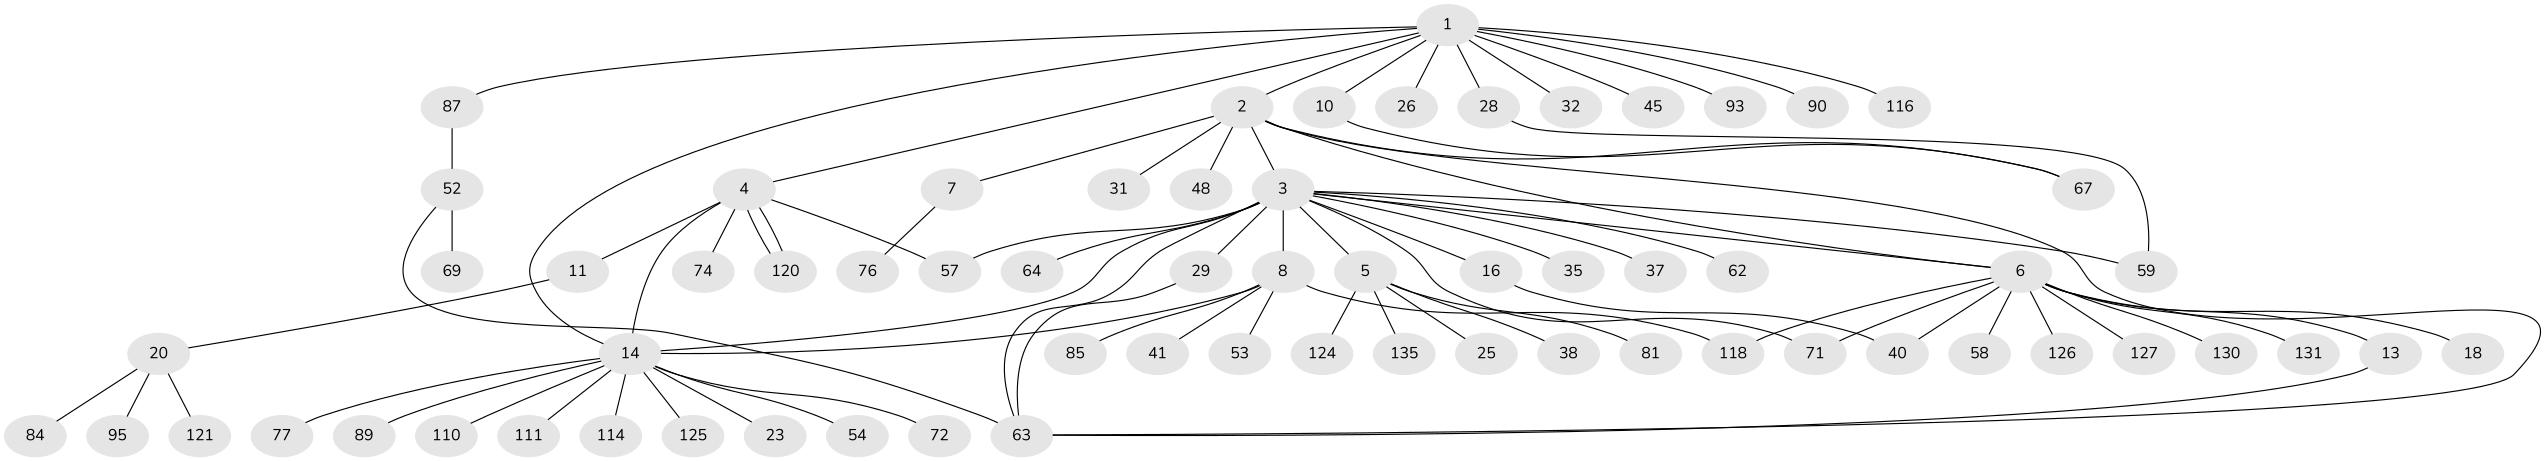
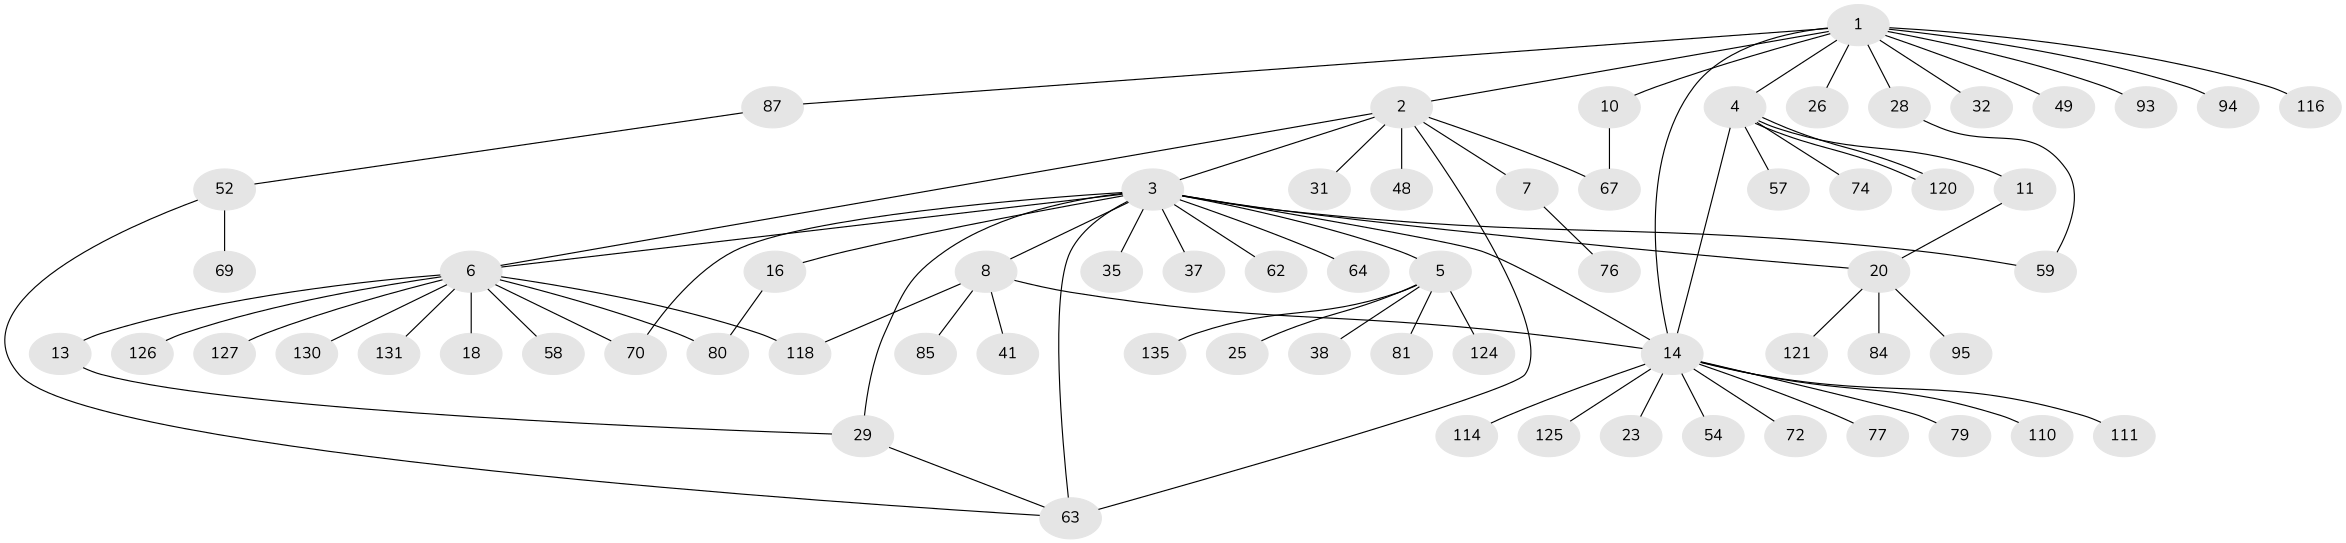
node "45": label "45" -> "49"
node "90": label "90" -> "94"
edge "3" -- "57": now "3" -- "20"
node "53": removed
node "71": label "71" -> "70"
node "40": label "40" -> "80"
edge "13" -- "63": now "13" -- "29"
node "89": label "89" -> "79"
